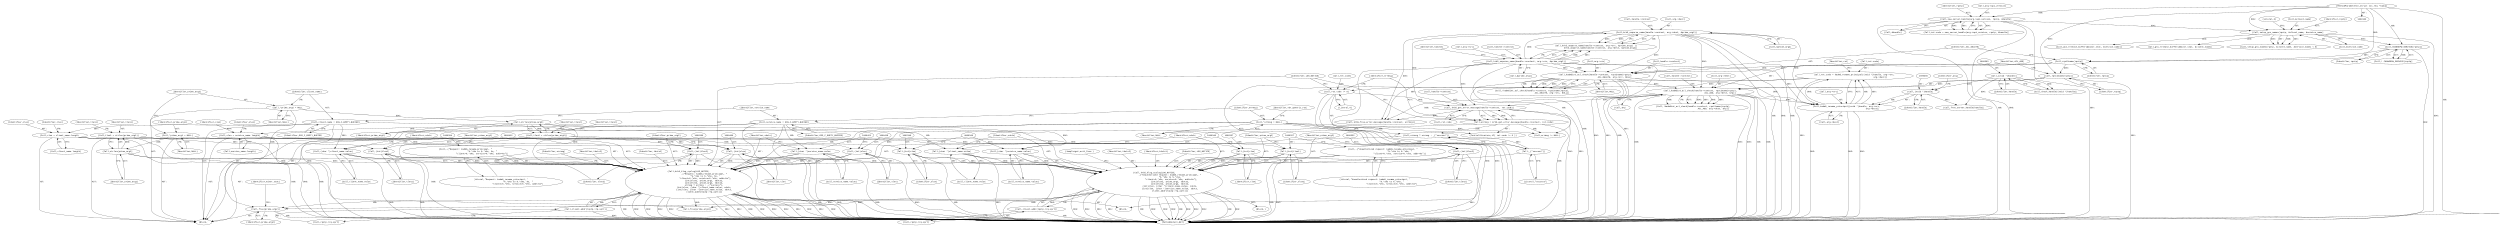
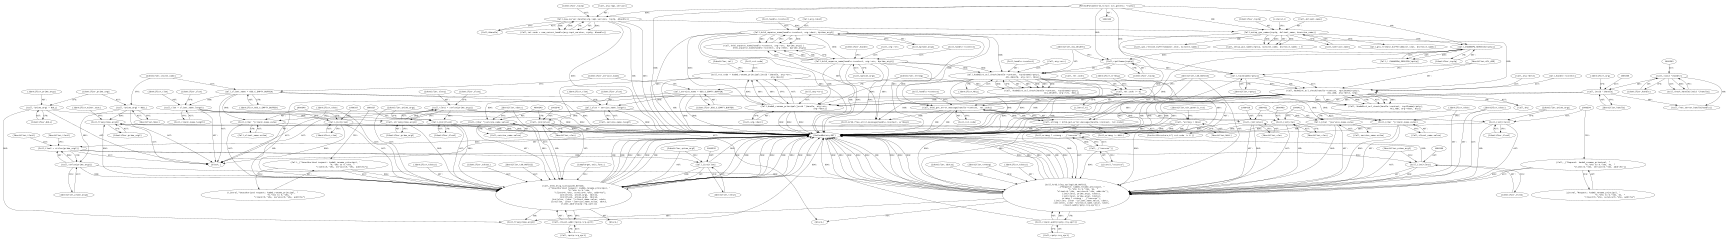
node "(MethodParameterIn,struct svc_req *rqstp)": label "(MethodParameterIn,struct svc_req *rqstp)" -> "(MethodParameterIn,struct svc_generic *rqstp)"
edge "(Call,tlen2 = strlen(prime_arg2))" -> "(MethodReturn,RET)": reversed
